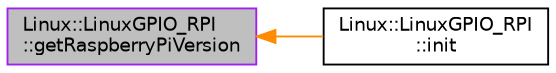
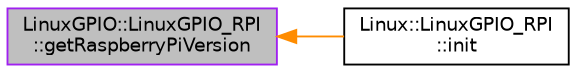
node "Linux::LinuxGPIO_RPI ::getRaspberryPiVersion": label "Linux::LinuxGPIO_RPI ::getRaspberryPiVersion" -> "LinuxGPIO::LinuxGPIO_RPI ::getRaspberryPiVersion"
